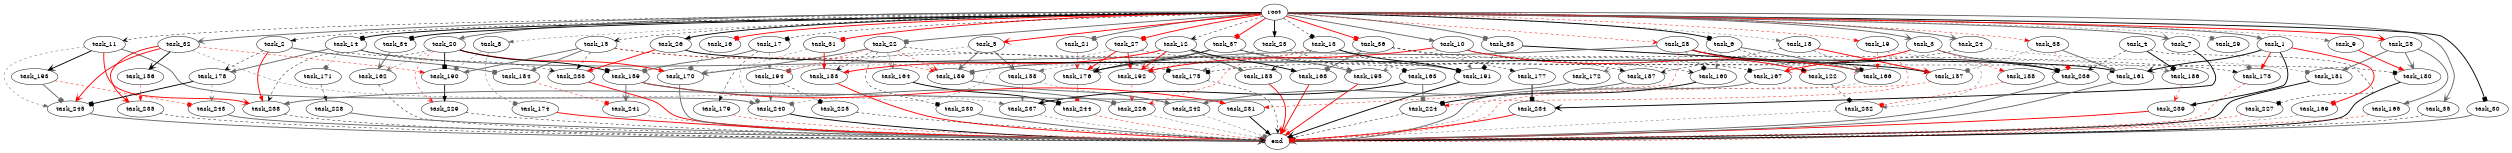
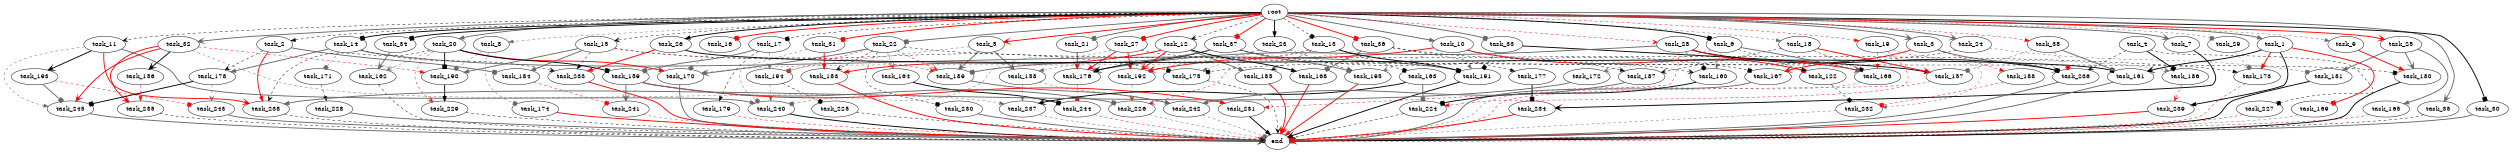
edge "task_21" -> "task_176": style dashed -> bold
